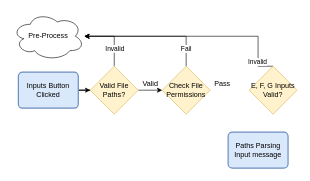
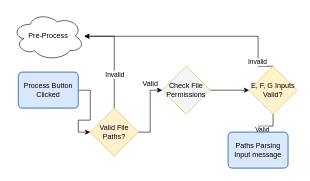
edge "Check File Permissions" -> "Pre-Process": removed, label "Fail"
node "Pass": removed
node "Inputs Button Clicked": label "Inputs Button Clicked" -> "Process Button Clicked"
node "Valid File Paths?": moved (114, 90) -> (114, 132)
node "Check File Permissions": fillcolor #fff2cc -> #f5f5f5
edge "Check File Permissions" -> "E, F, G Inputs Valid?": added
edge "E, F, G Inputs Valid?" -> "Paths Parsing Input message": added, label "Valid"
